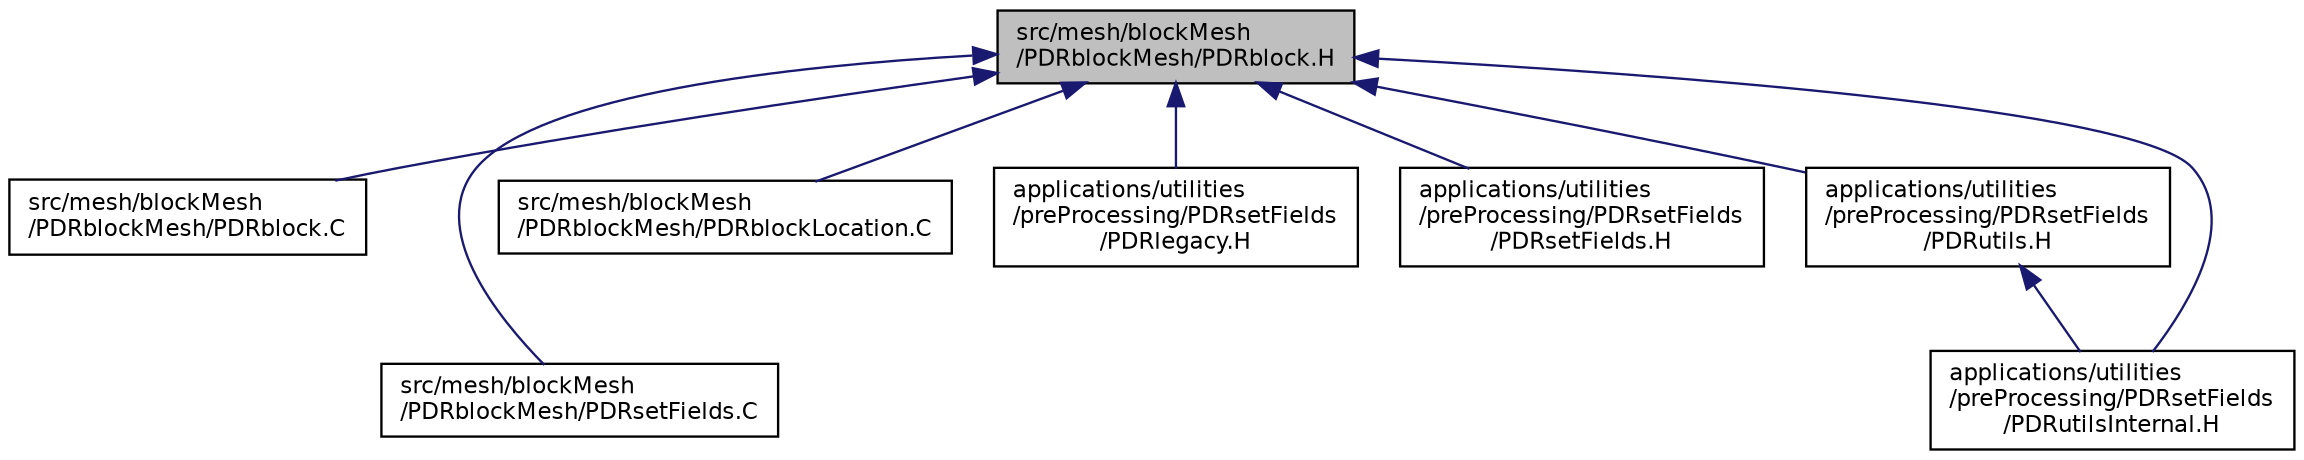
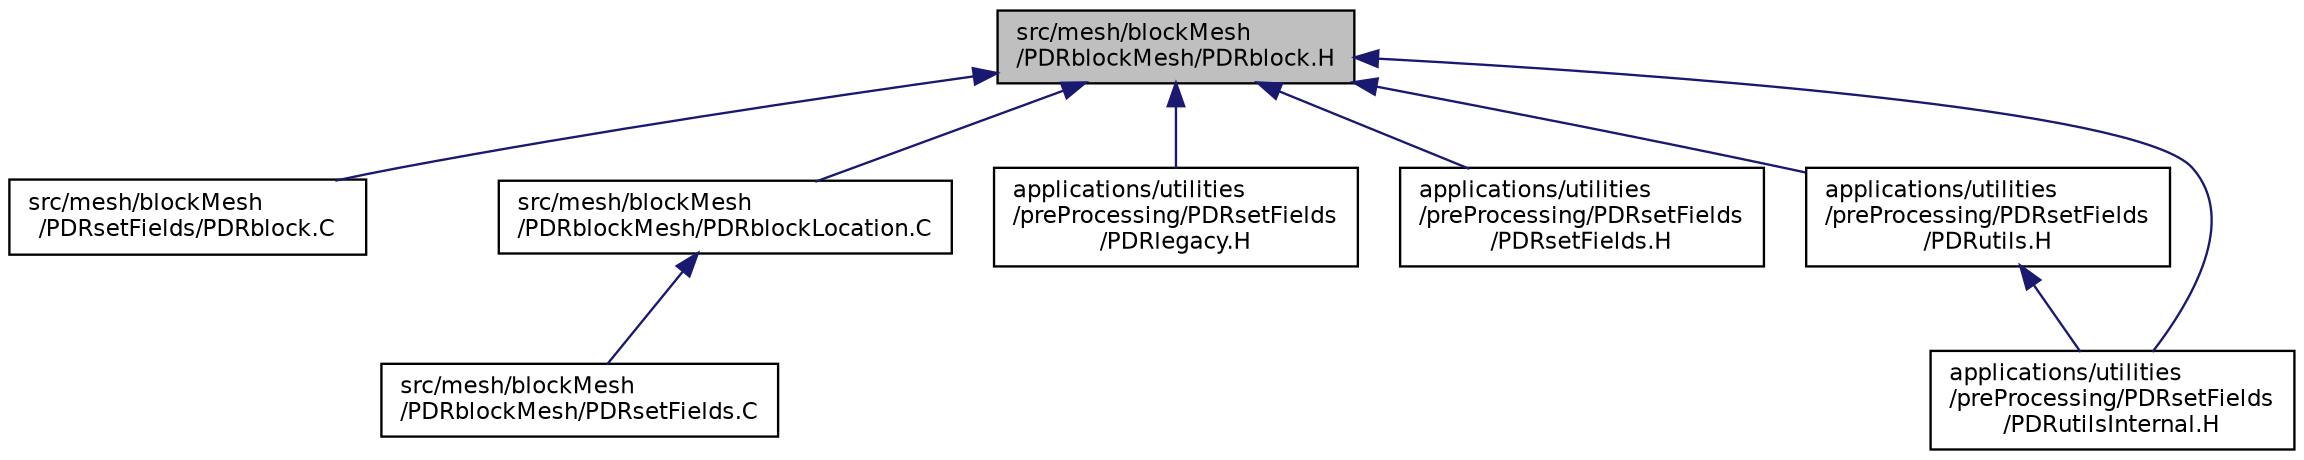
edge "src/mesh/blockMesh /PDRblockMesh/PDRsetFields.C" -> "src/mesh/blockMesh /PDRblockMesh/PDRblock.H": now "src/mesh/blockMesh /PDRblockMesh/PDRsetFields.C" -> "src/mesh/blockMesh /PDRblockMesh/PDRblockLocation.C"
node "src/mesh/blockMesh /PDRblockMesh/PDRblock.C": label "src/mesh/blockMesh /PDRblockMesh/PDRblock.C" -> "src/mesh/blockMesh /PDRsetFields/PDRblock.C"
